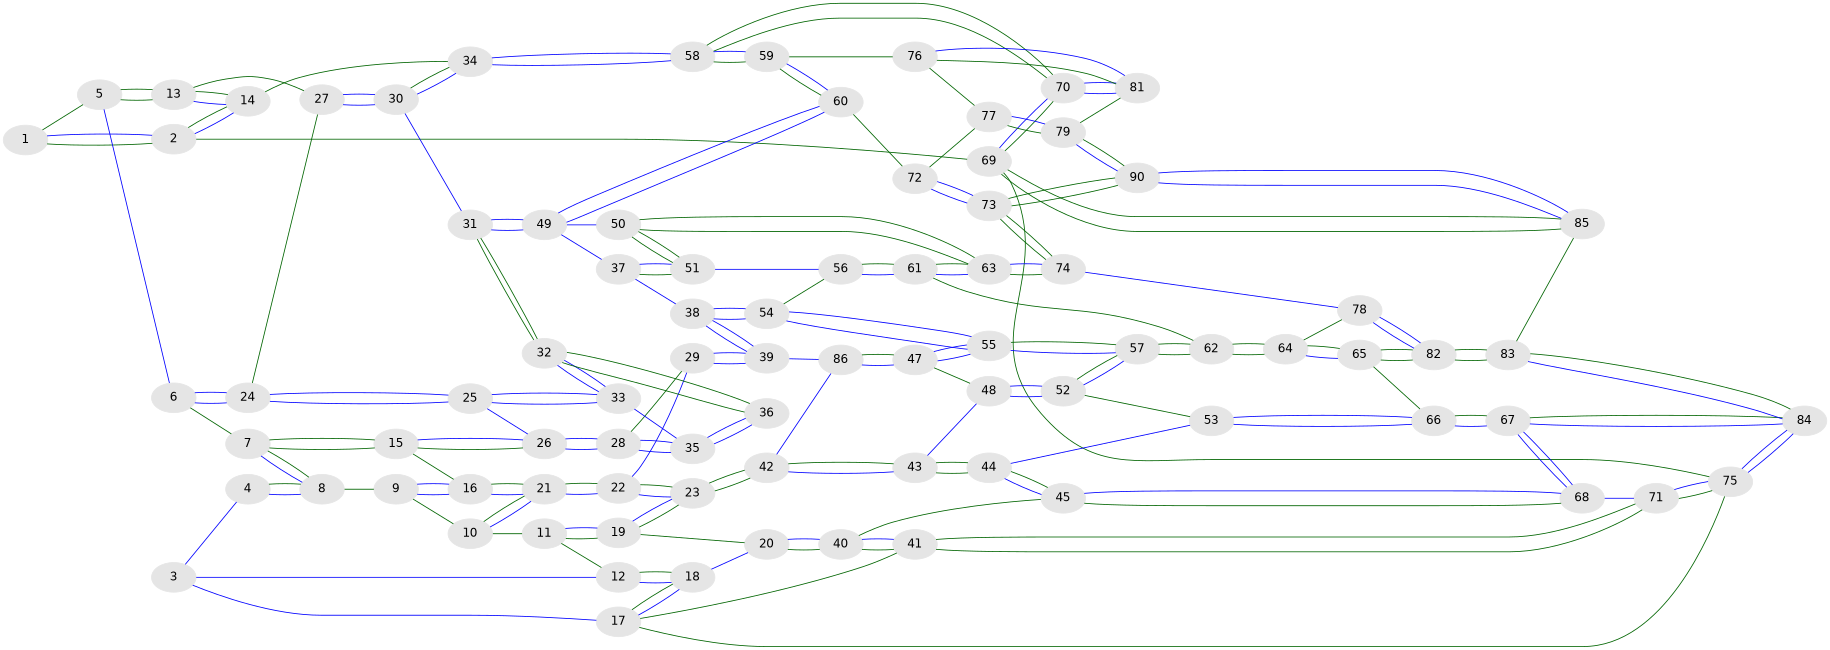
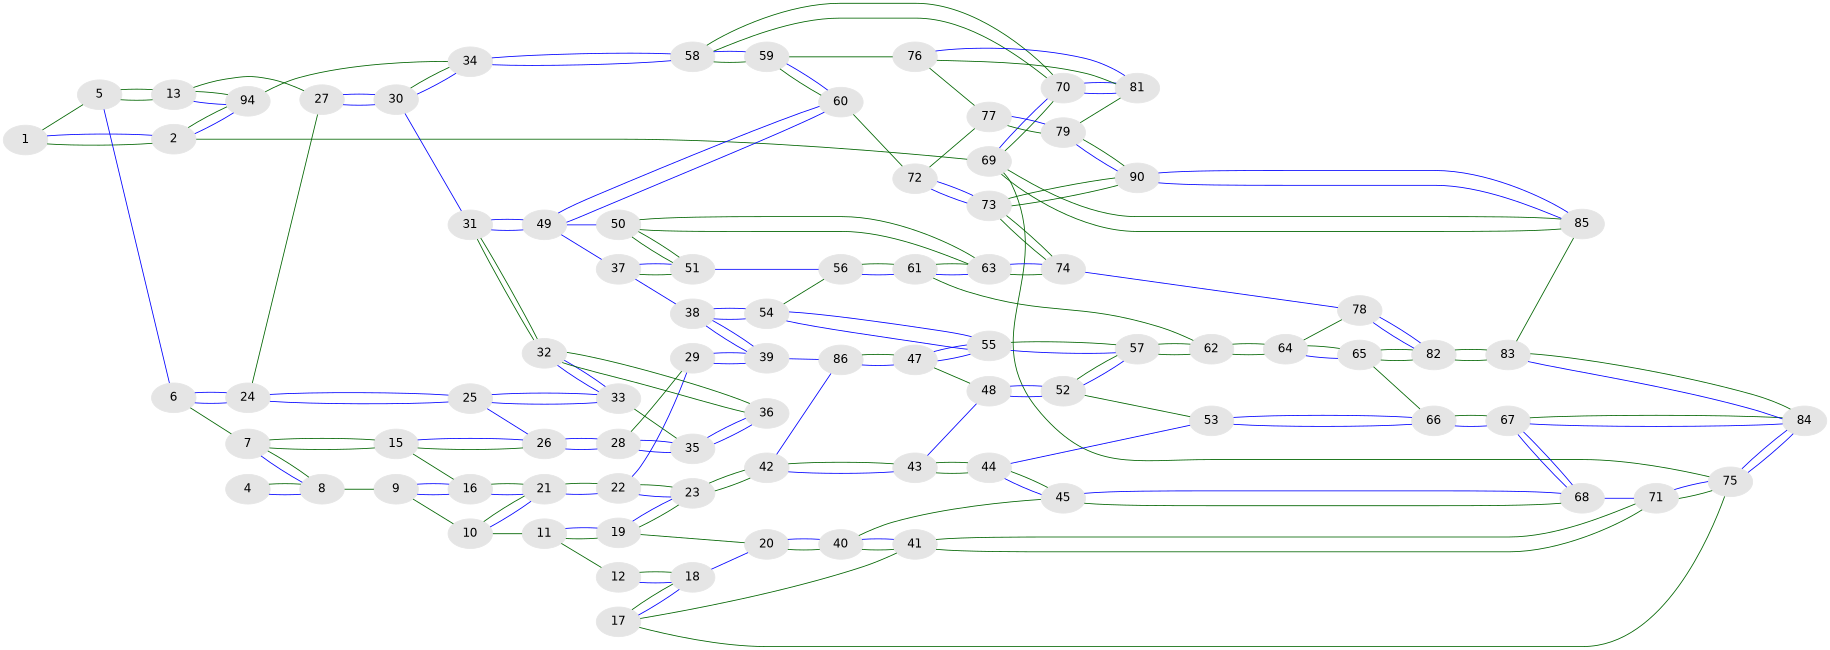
node "14": label "14" -> "94"
edge "33" -- "35": color blue -> darkgreen
node "3": removed
